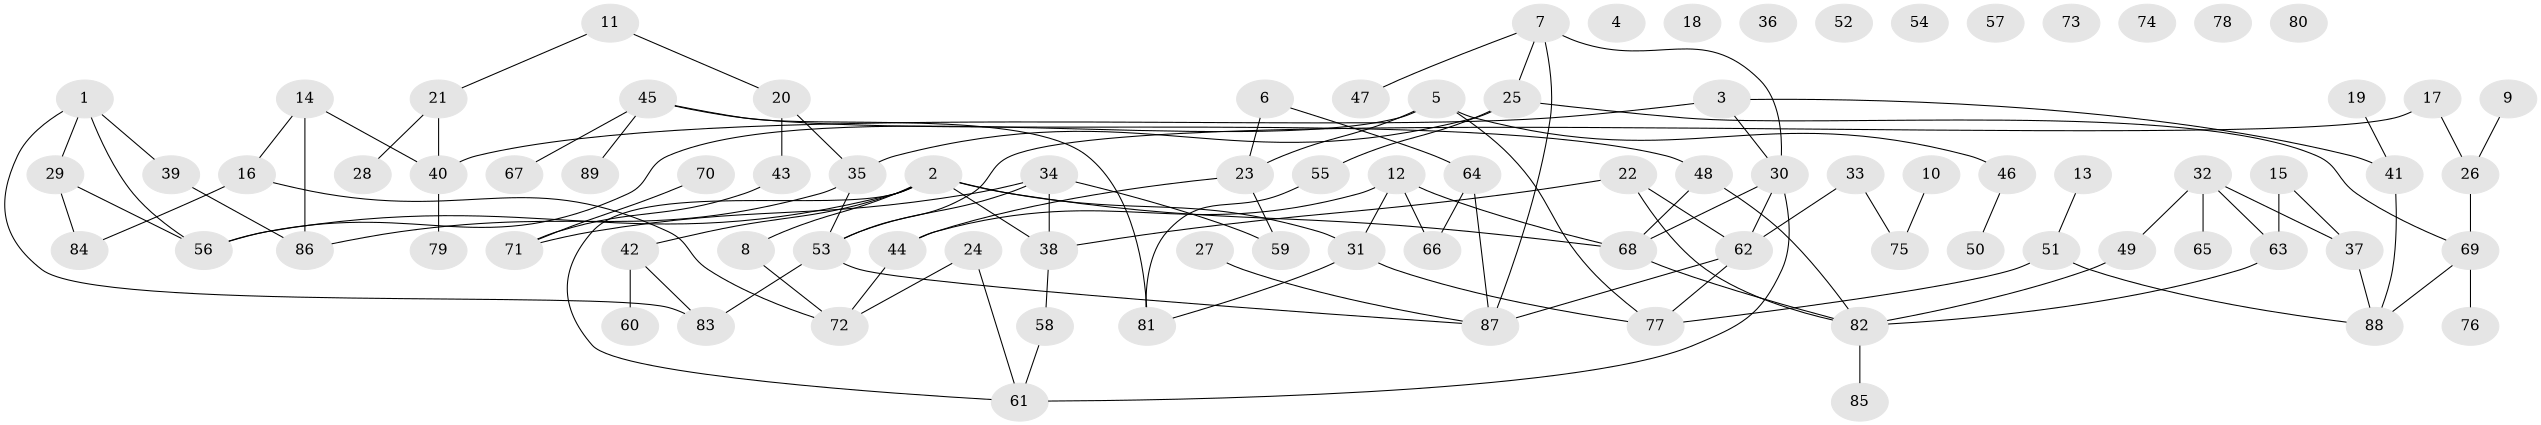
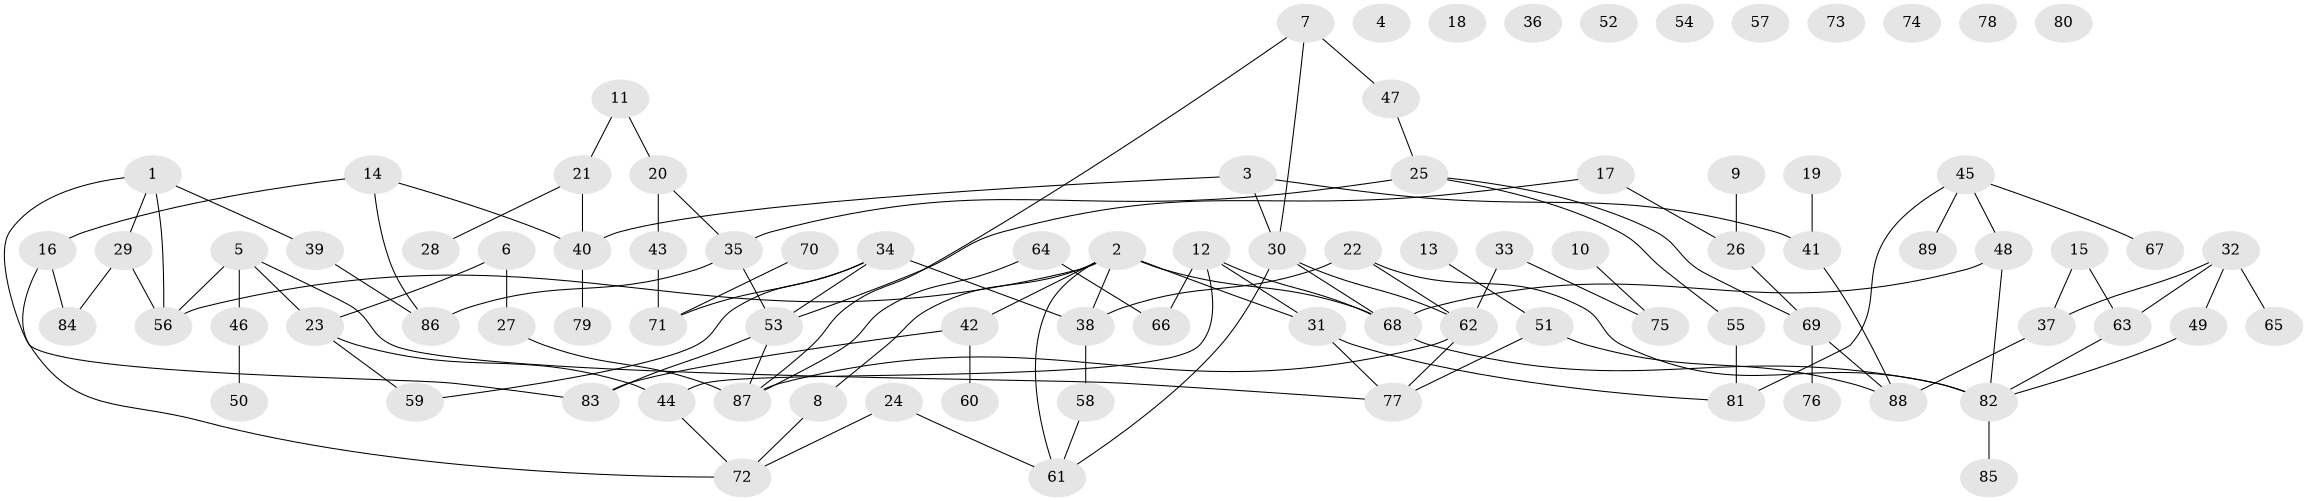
edge "7" -- "25": now "47" -- "25"
edge "6" -- "64": now "6" -- "27"
